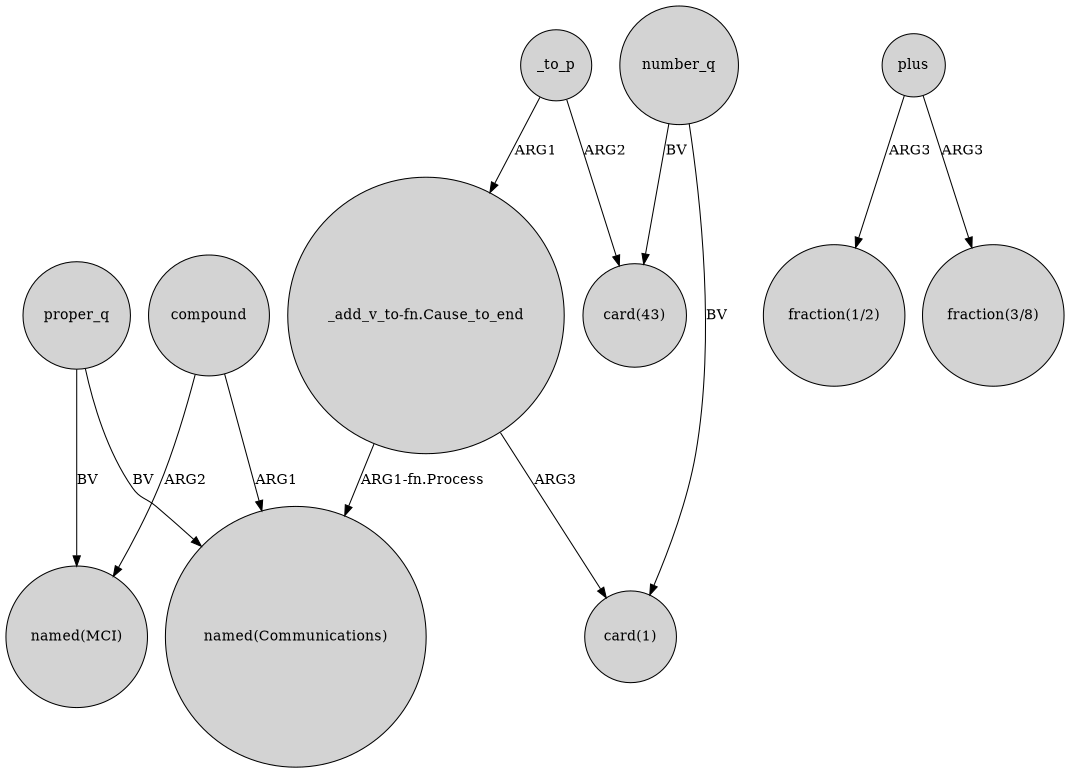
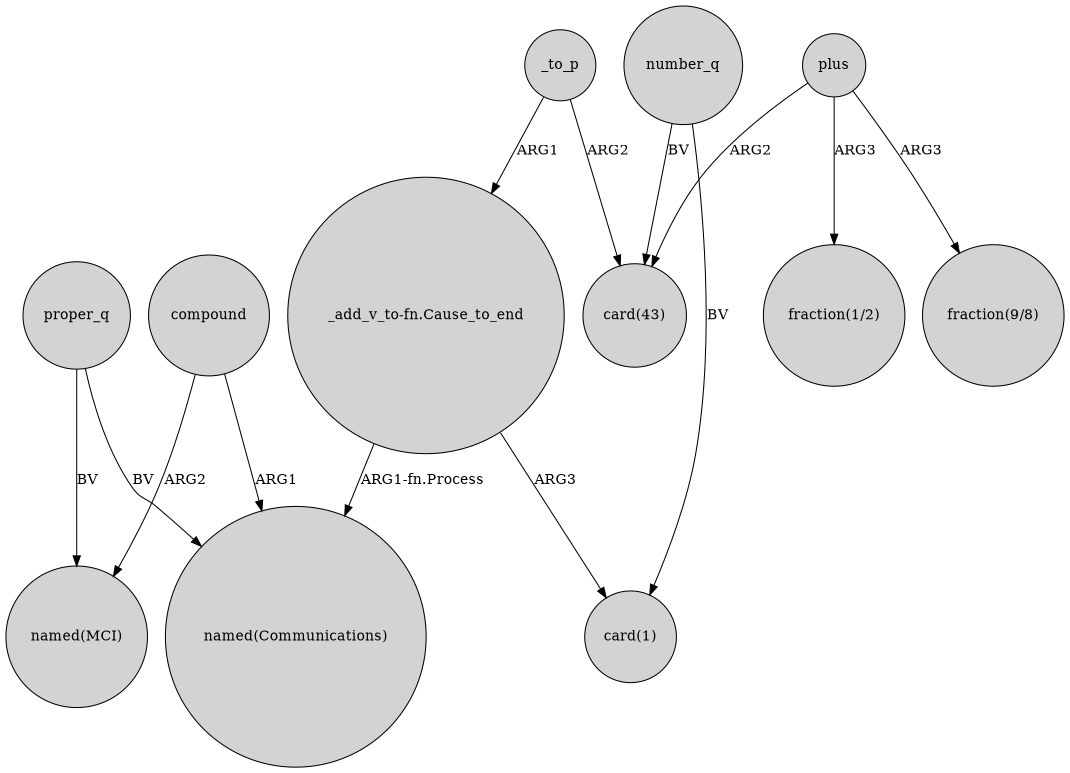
edge "plus" -> "card(43)": added, label "ARG2"
node "fraction(3/8)": label "fraction(3/8)" -> "fraction(9/8)"
